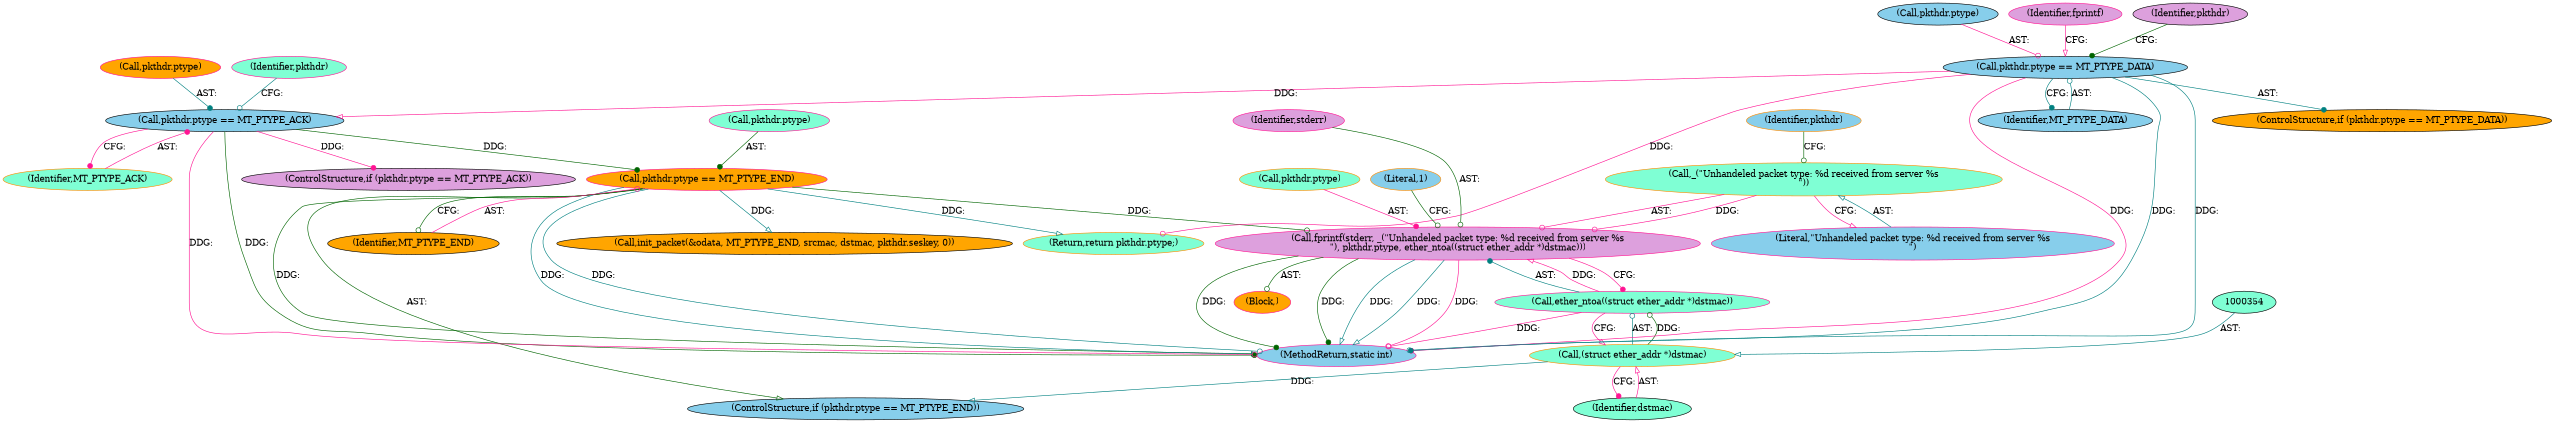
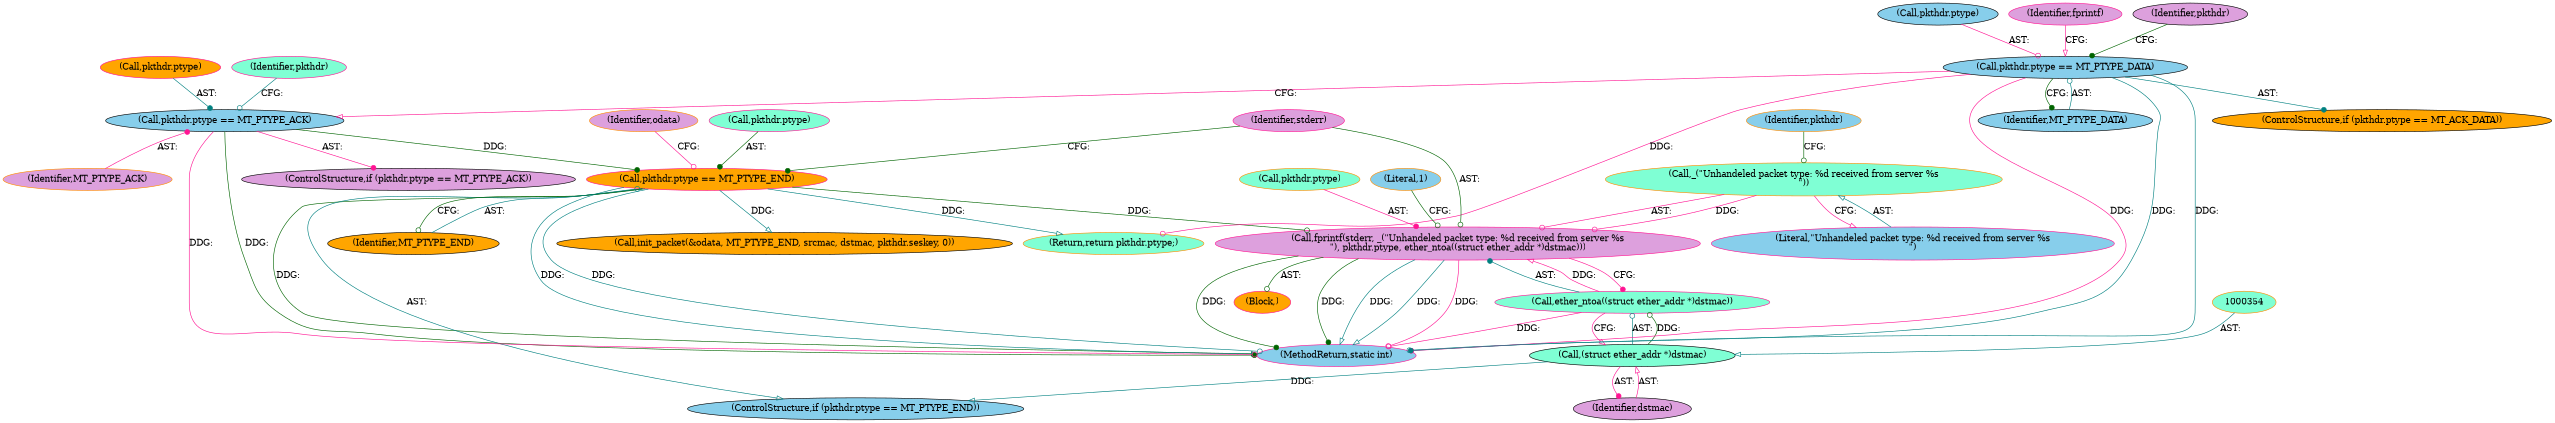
edge "(Call,pkthdr.ptype == MT_PTYPE_DATA)" -> "(Identifier,MT_PTYPE_DATA)": color teal -> darkgreen
edge "(Call,pkthdr.ptype == MT_PTYPE_DATA)" -> "(Call,pkthdr.ptype == MT_PTYPE_ACK)": label "DDG: " -> "CFG: "
node "(Identifier,odata)": added
node "(ControlStructure,if (pkthdr.ptype == MT_PTYPE_DATA))": label "(ControlStructure,if (pkthdr.ptype == MT_PTYPE_DATA))" -> "(ControlStructure,if (pkthdr.ptype == MT_ACK_DATA))"
edge "(Call,pkthdr.ptype == MT_PTYPE_ACK)" -> "(Identifier,MT_PTYPE_ACK)": removed, label "CFG:"
edge "(Call,pkthdr.ptype == MT_PTYPE_ACK)" -> "(ControlStructure,if (pkthdr.ptype == MT_PTYPE_ACK))": label "DDG: " -> "AST: "
edge "(Identifier,stderr)" -> "(Call,pkthdr.ptype == MT_PTYPE_END)": added, label "CFG:"
node "(Identifier,MT_PTYPE_ACK)": fillcolor aquamarine -> plum
edge "(Identifier,MT_PTYPE_END)" -> "(Call,pkthdr.ptype == MT_PTYPE_END)": color deeppink -> teal
edge "(Call,pkthdr.ptype == MT_PTYPE_END)" -> "(ControlStructure,if (pkthdr.ptype == MT_PTYPE_END))": color darkgreen -> teal
node "1000354": color black -> darkorange
node "(Call,(struct ether_addr *)dstmac)": color darkorange -> black
edge "(Call,(struct ether_addr *)dstmac)" -> "(Identifier,dstmac)": label "CFG: " -> "AST: "
node "(Identifier,dstmac)": fillcolor aquamarine -> plum
